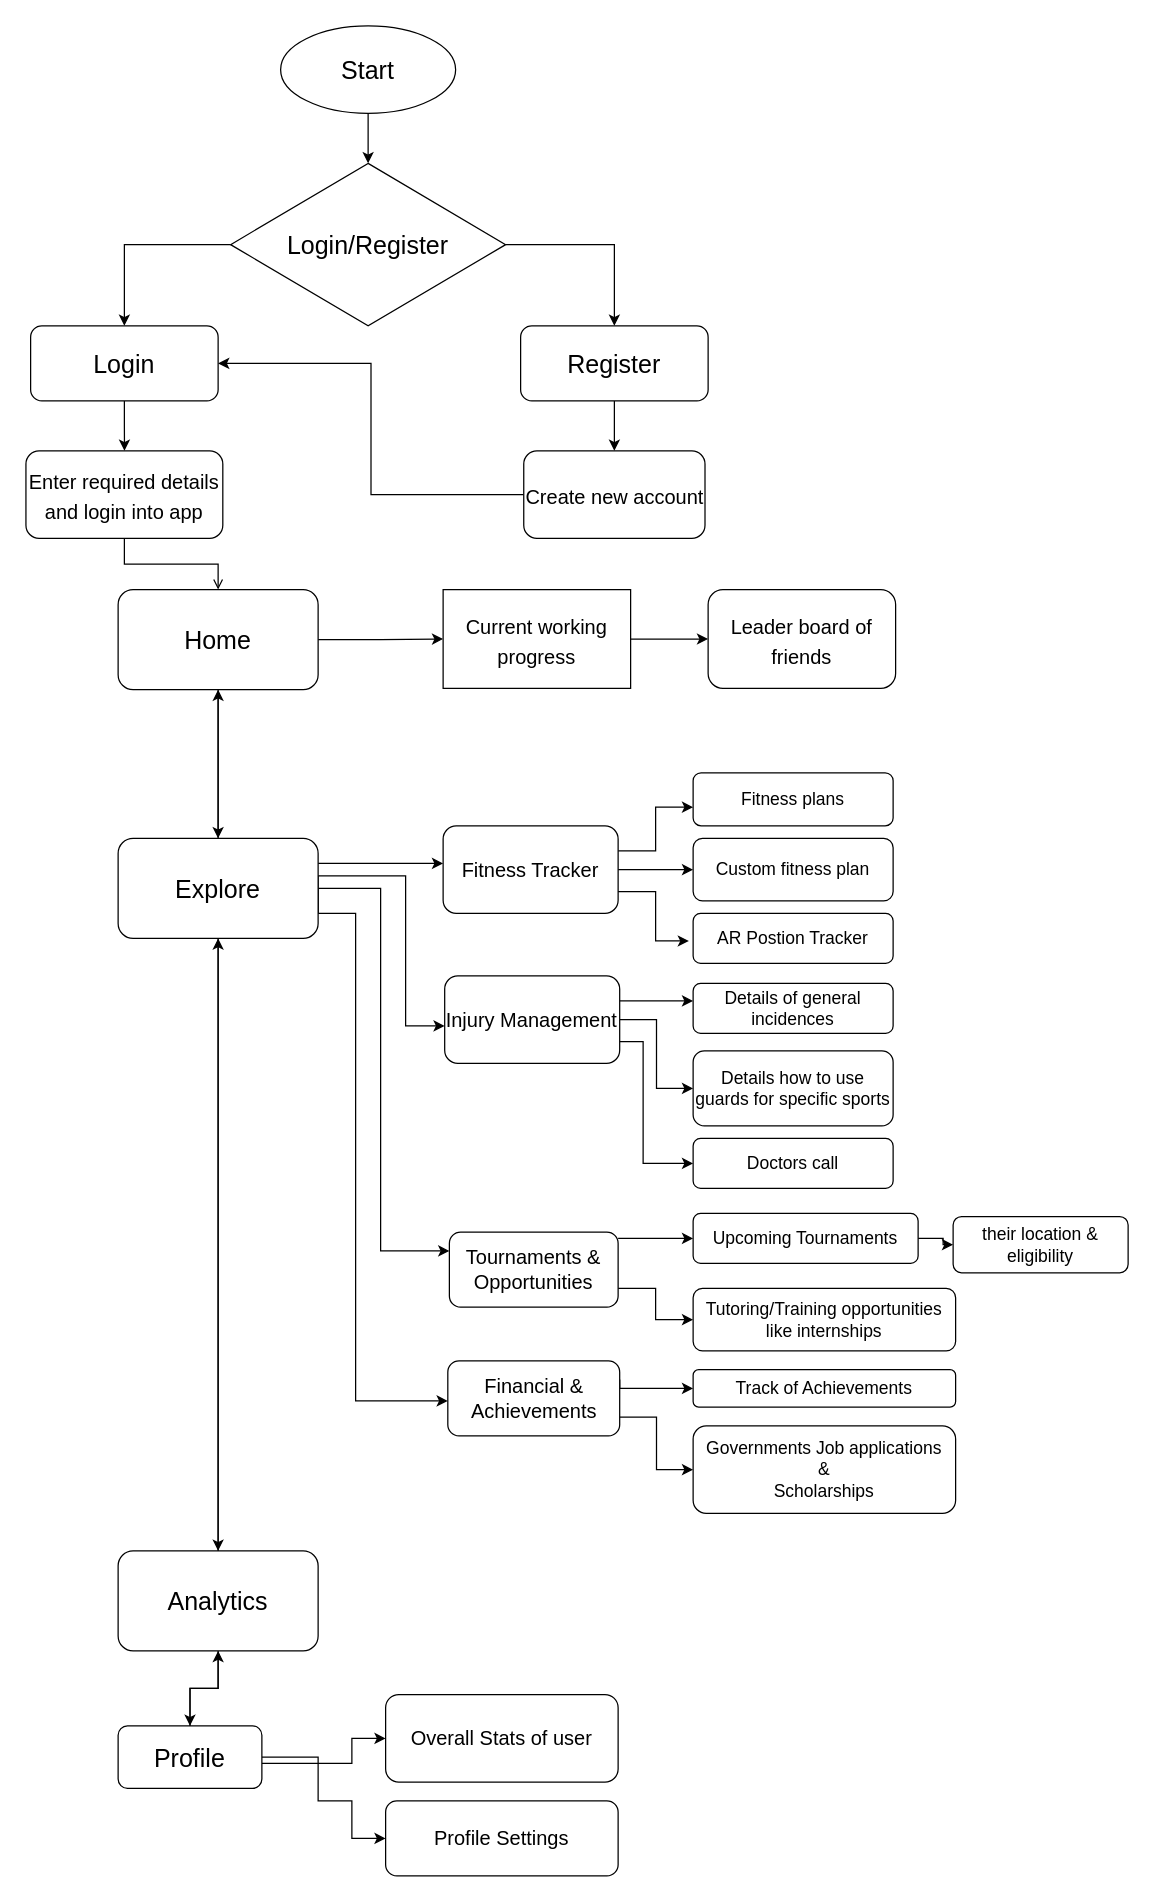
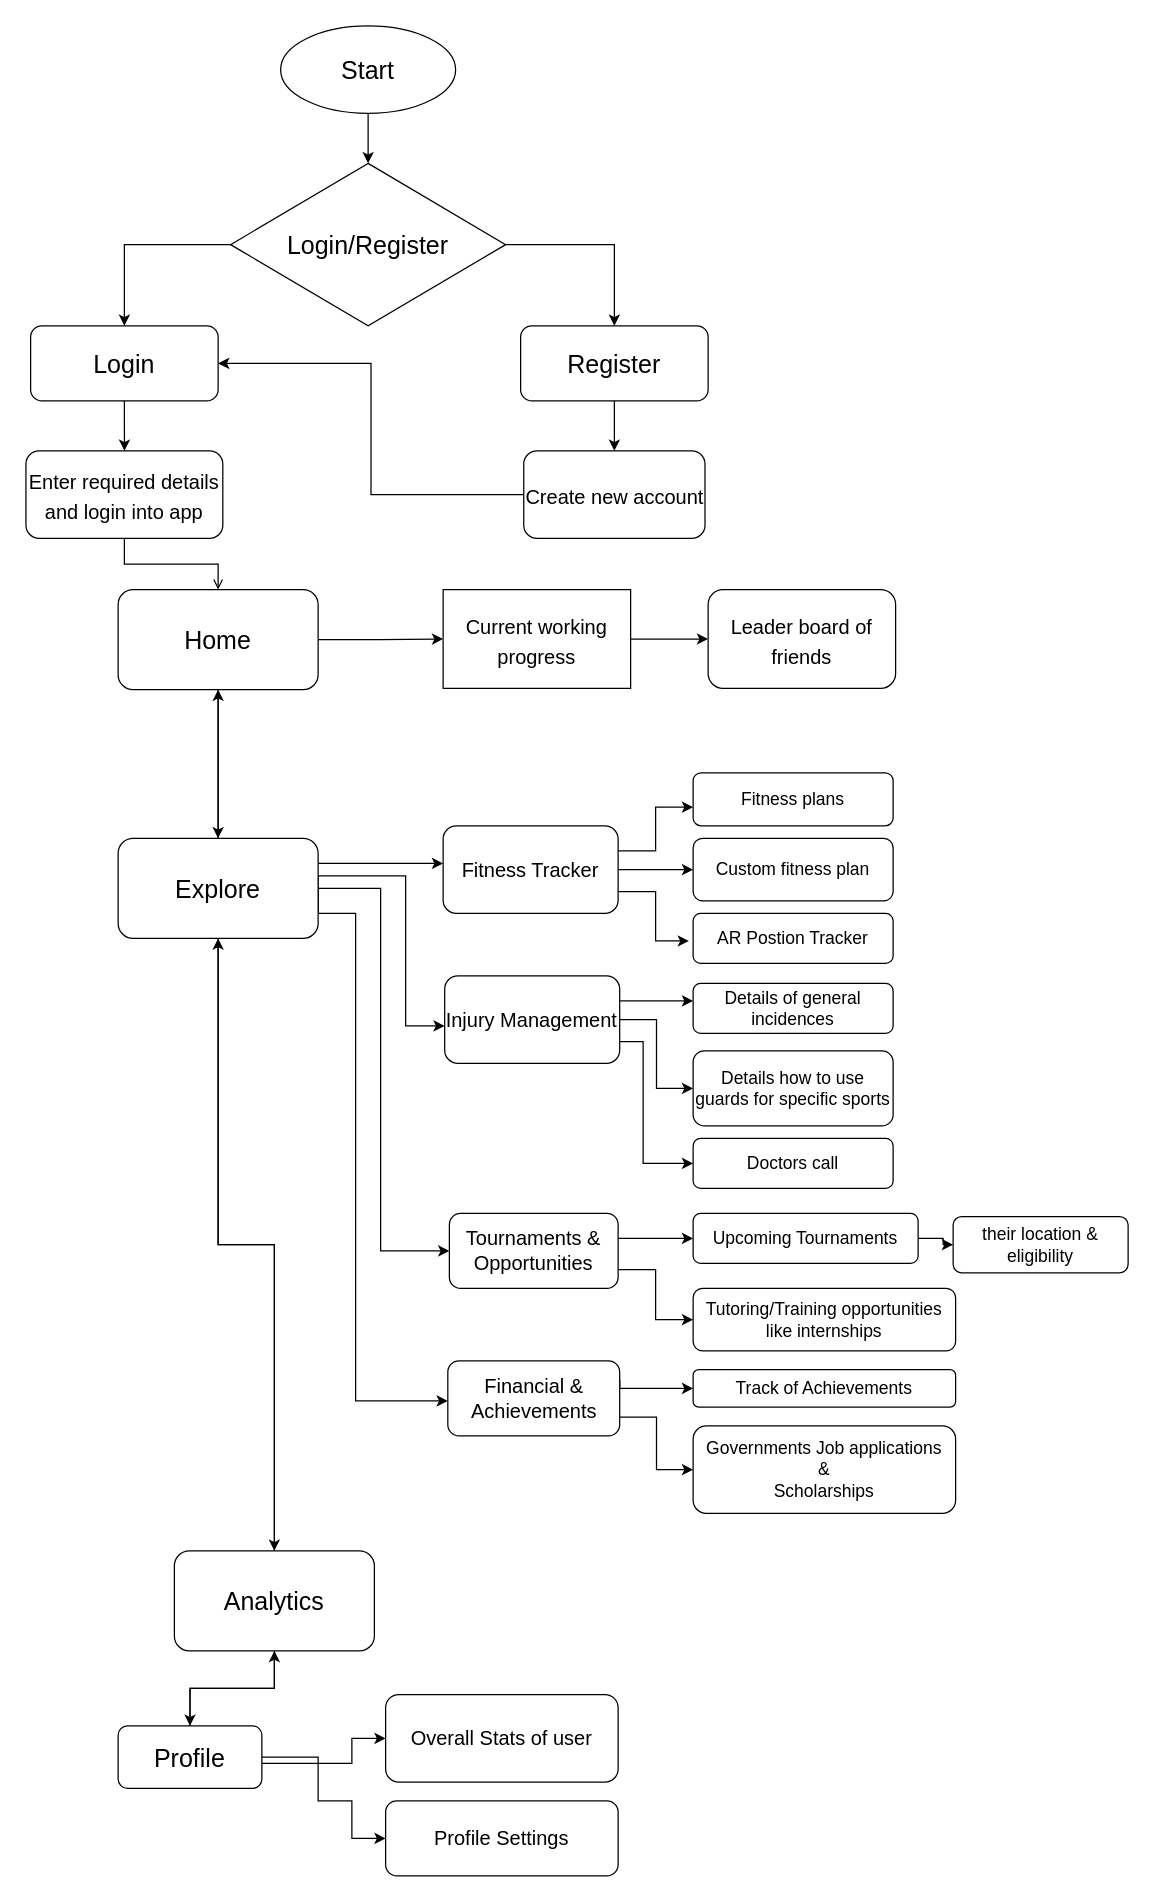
node "Tournaments & Opportunities": moved (534, 1269) -> (534, 1251)
node "Analytics": moved (218, 1601) -> (274, 1601)
